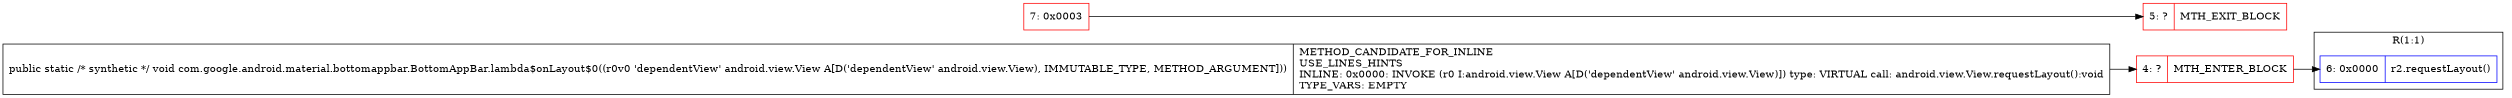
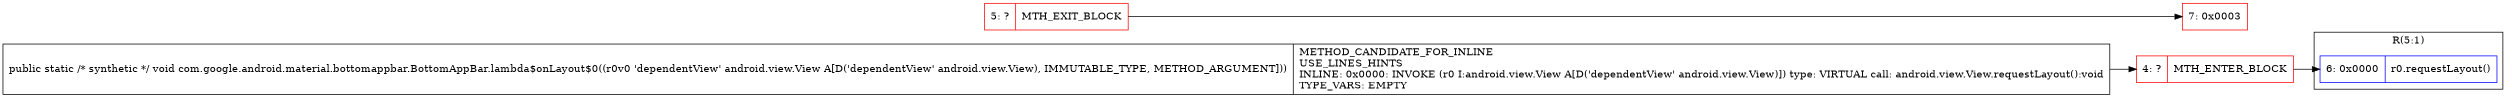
edge "7: 0x0003" -> "5: ?": reversed
cluster "R(1:1)": label "R(1:1)" -> "R(5:1)"
node "6: 0x0000": text "r2.requestLayout()" -> "r0.requestLayout()"
